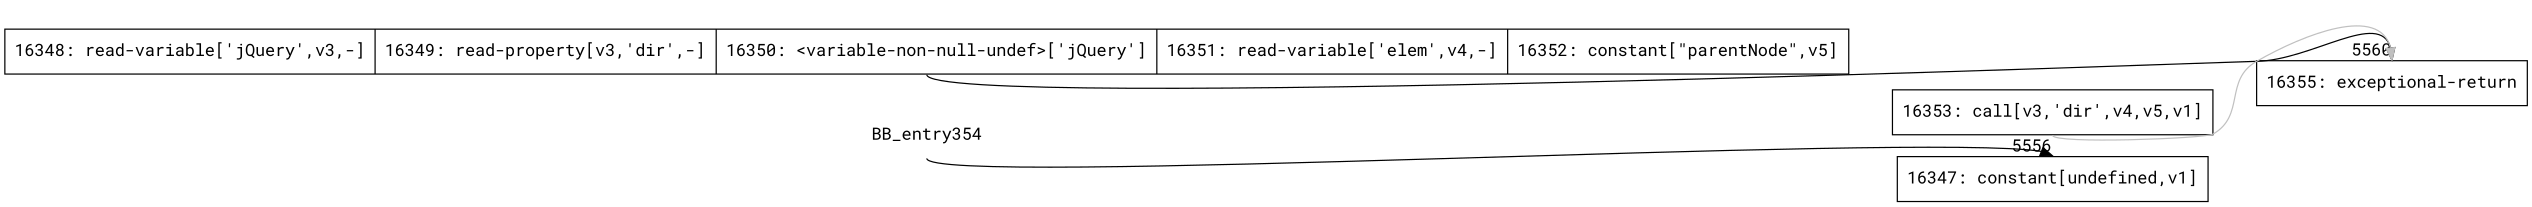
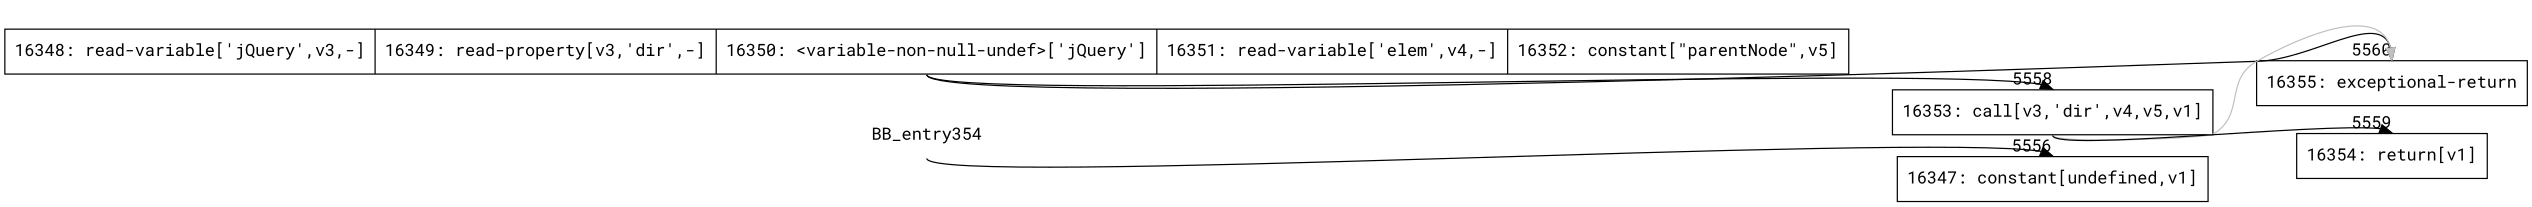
edge "16348: read-variable['jQuery',v3,-]" -> "16353: call[v3,'dir',v4,v5,v1]": added
node "16354: return[v1]": added
